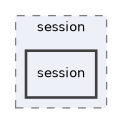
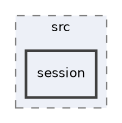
cluster "session": label "session" -> "src"
